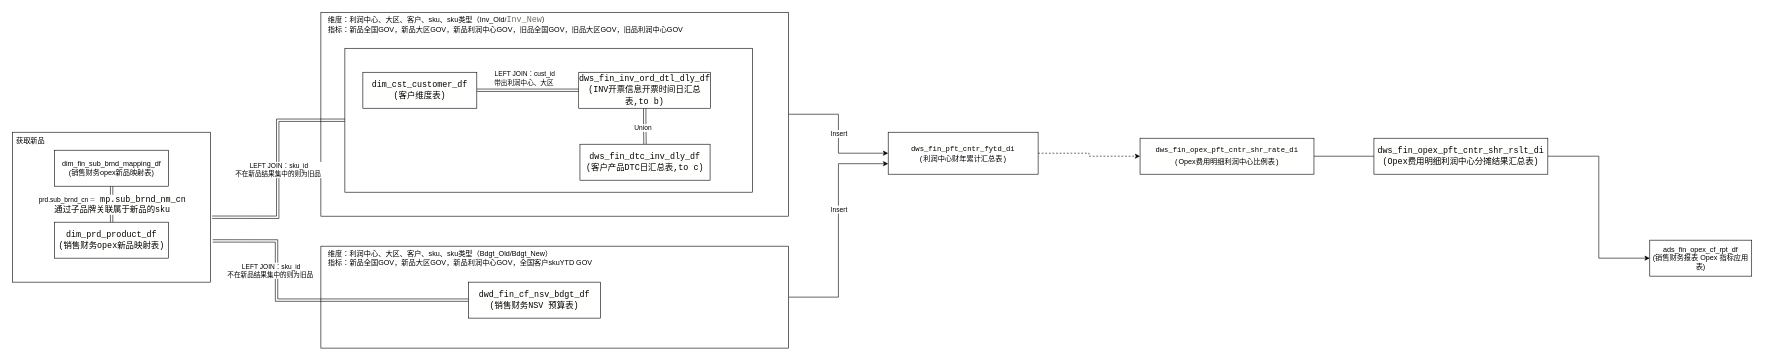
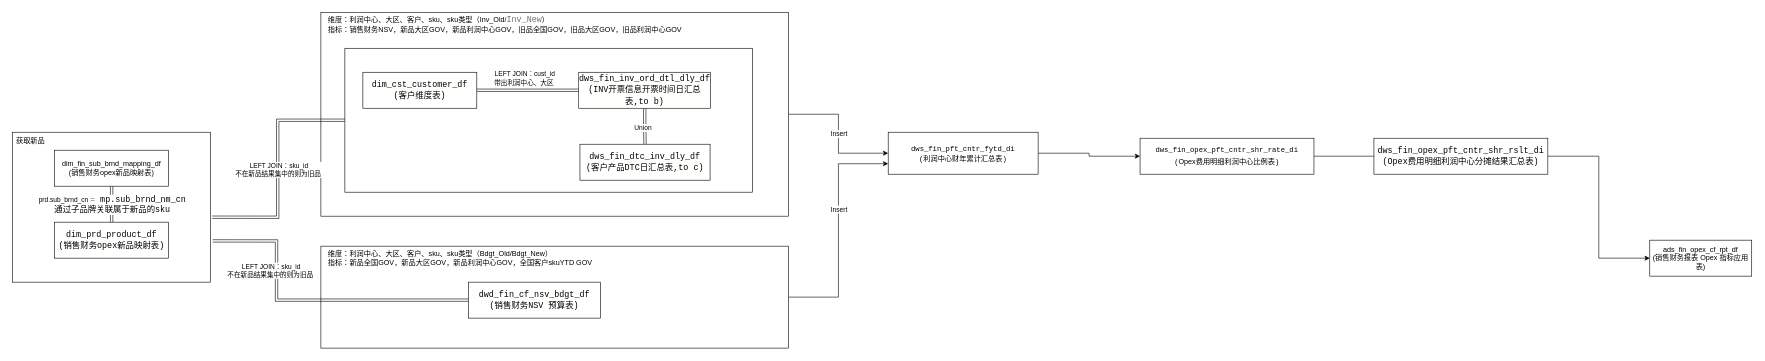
node "维度：利润中心、大区、客户、sku、sku类型（Inv_Old/Inv_New） 指标：新品全国GOV，新品大区GOV，新品利润中心GOV，旧品全国GOV，旧品大区GOV，旧品利润中心GOV": label "维度：利润中心、大区、客户、sku、sku类型（Inv_Old/Inv_New） 指标：新品全国GOV，新品大区GOV，新品利润中心GOV，旧品全国GOV，旧品大区GOV，旧品利润中心GOV" -> "维度：利润中心、大区、客户、sku、sku类型（Inv_Old/Inv_New） 指标：销售财务NSV，新品大区GOV，新品利润中心GOV，旧品全国GOV，旧品大区GOV，旧品利润中心GOV"
edge "dws_fin_pft_cntr_fytd_di (利润中心财年累计汇总表)" -> "dws_fin_opex_pft_cntr_shr_rate_di (Opex费用明细利润中心比例表)": style dashed -> solid
